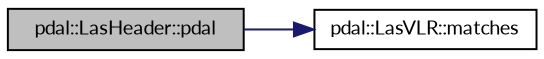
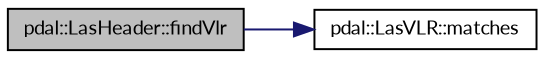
node "pdal::LasHeader::pdal": label "pdal::LasHeader::pdal" -> "pdal::LasHeader::findVlr"
